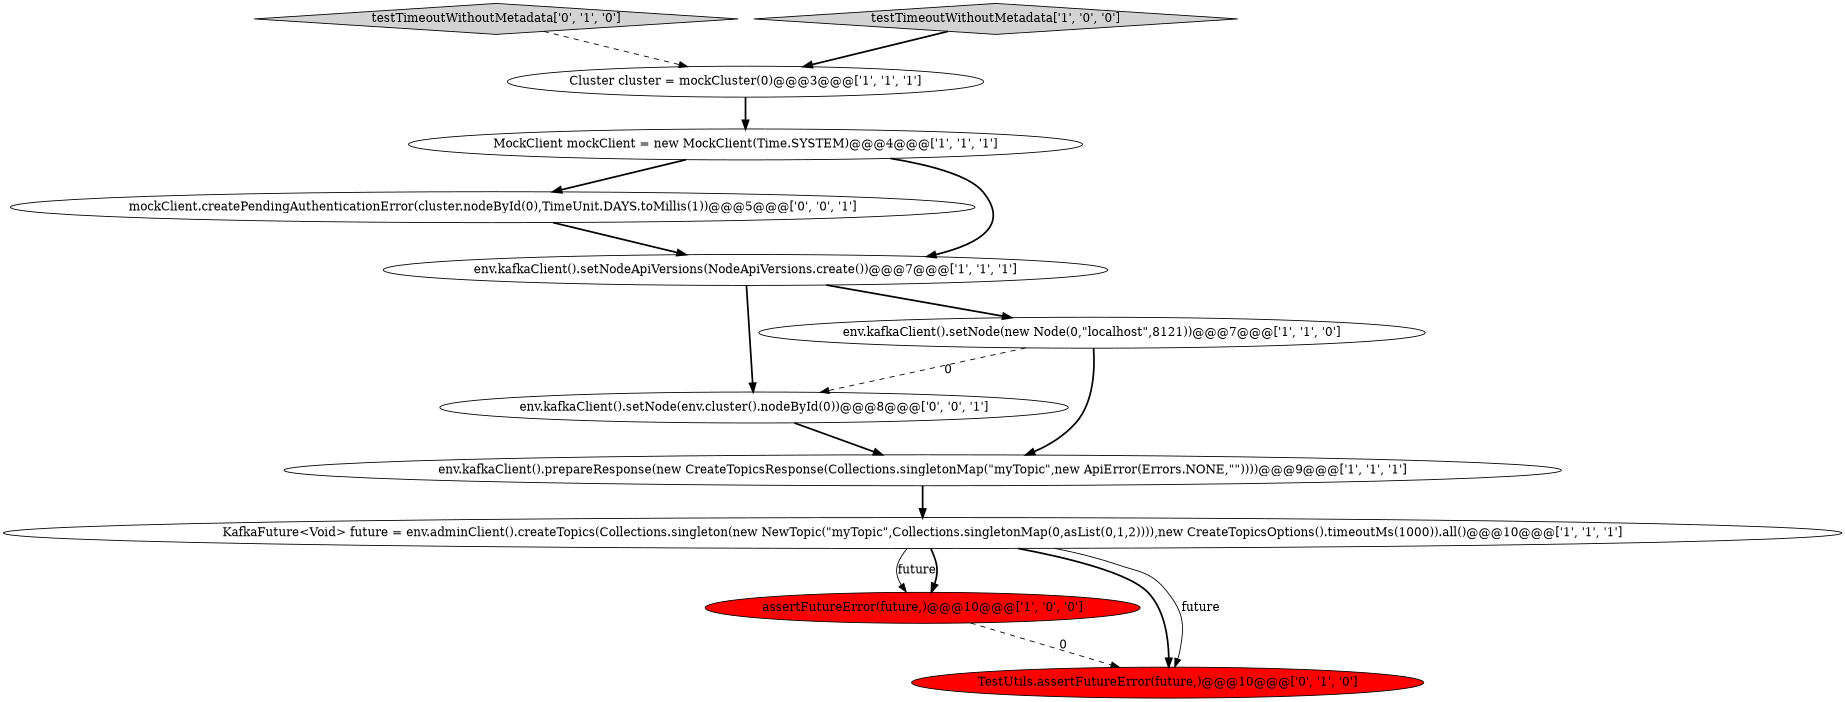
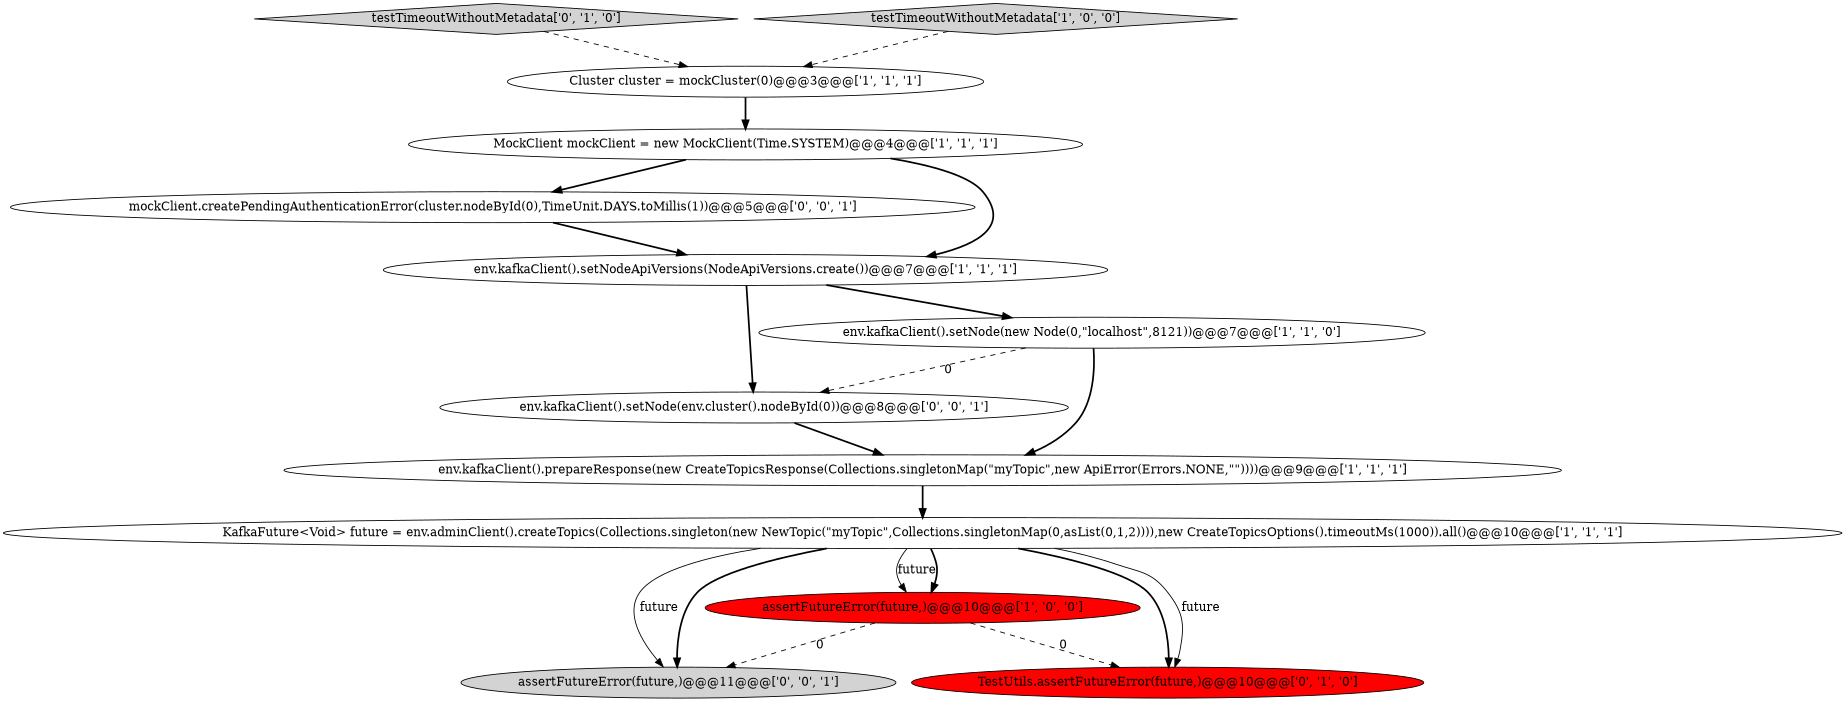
edge "testTimeoutWithoutMetadata['1', '0', '0']" -> "Cluster cluster = mockCluster(0)@@@3@@@['1', '1', '1']": style bold -> dashed
node "assertFutureError(future,)@@@11@@@['0', '0', '1']": added
